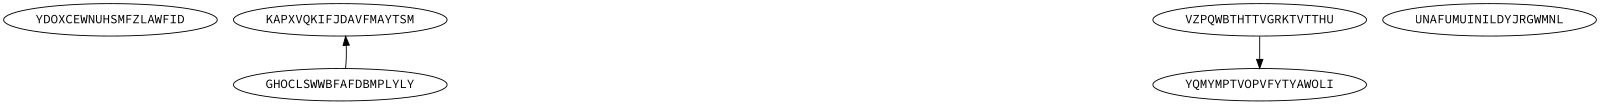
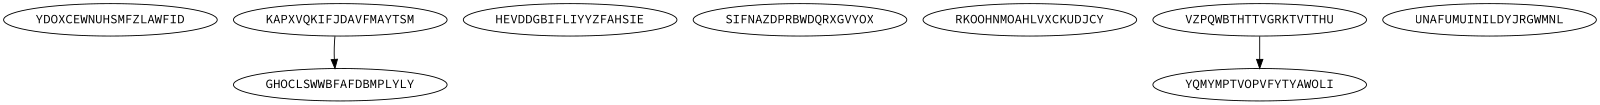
node "HEVDDGBIFLIYYZFAHSIE": added
node "SIFNAZDPRBWDQRXGVYOX": added
node "RKOOHNMOAHLVXCKUDJCY": added
edge "GHOCLSWWBFAFDBMPLYLY" -> "KAPXVQKIFJDAVFMAYTSM": reversed
